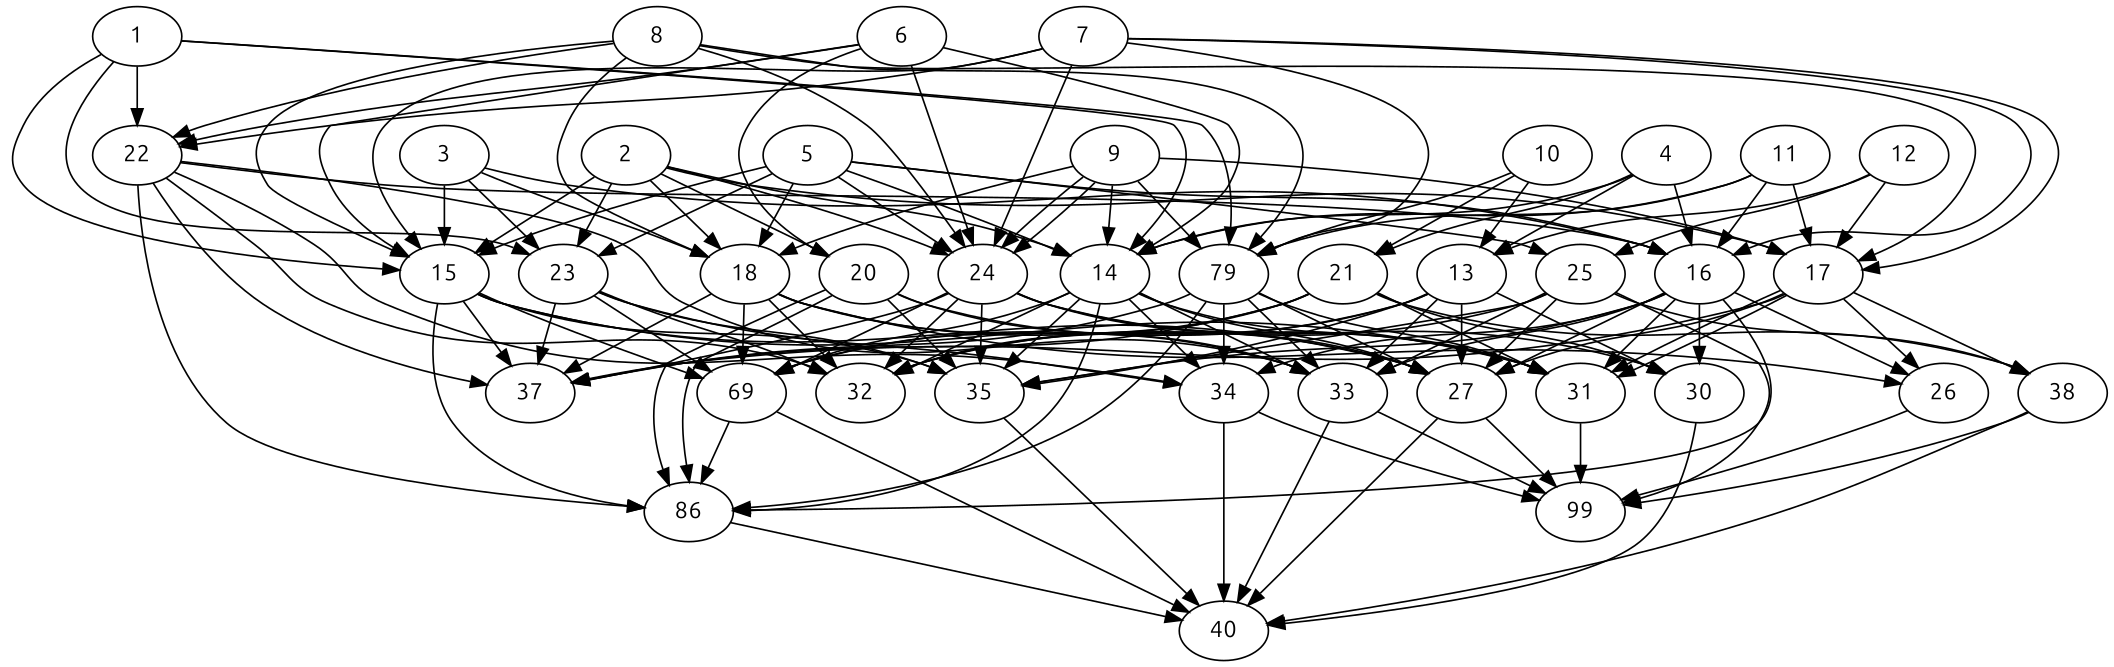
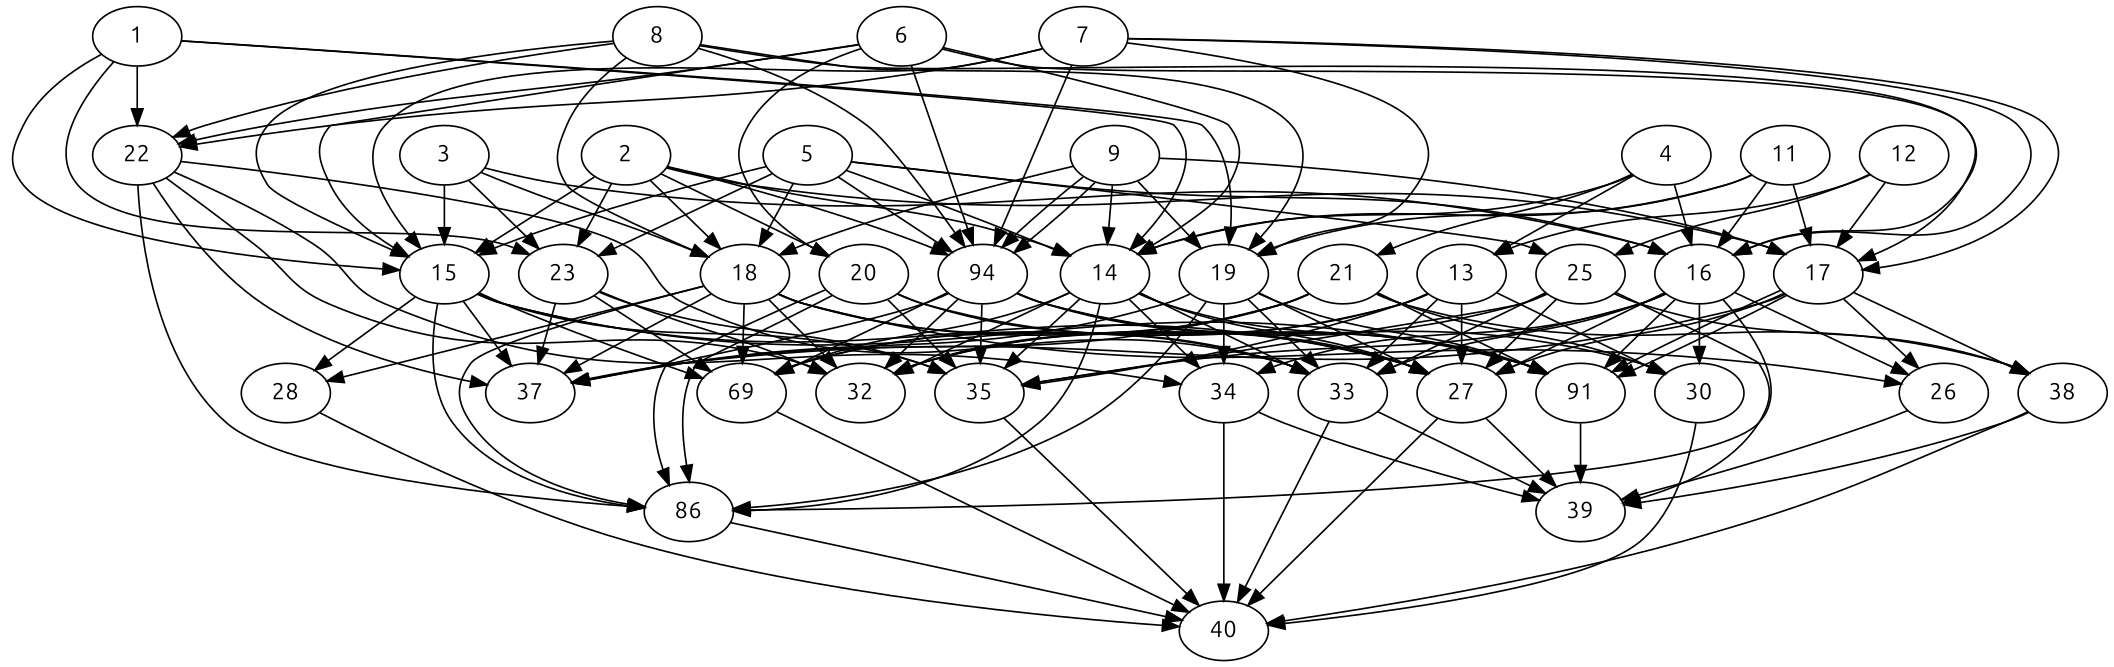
node "10": removed
edge "22" -> "16": now "6" -> "16"
node "24": label "24" -> "94"
node "79": label "79" -> "19"
edge "23" -> "34": removed
node "28": added
node "31": label "31" -> "91"
edge "69" -> "86": now "18" -> "86"
node "99": label "99" -> "39"
